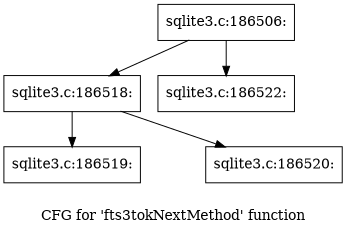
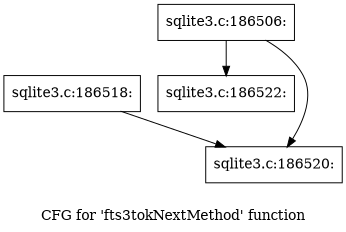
edge "sqlite3.c:186506:" -> "sqlite3.c:186518:": now "sqlite3.c:186506:" -> "sqlite3.c:186520:"
node "sqlite3.c:186519:": removed
